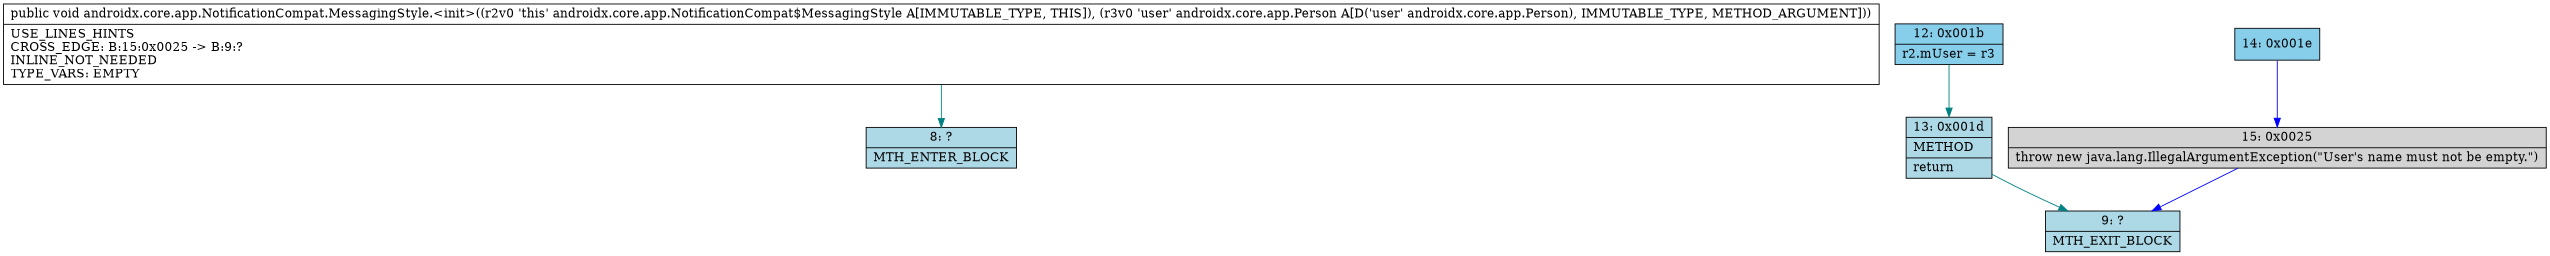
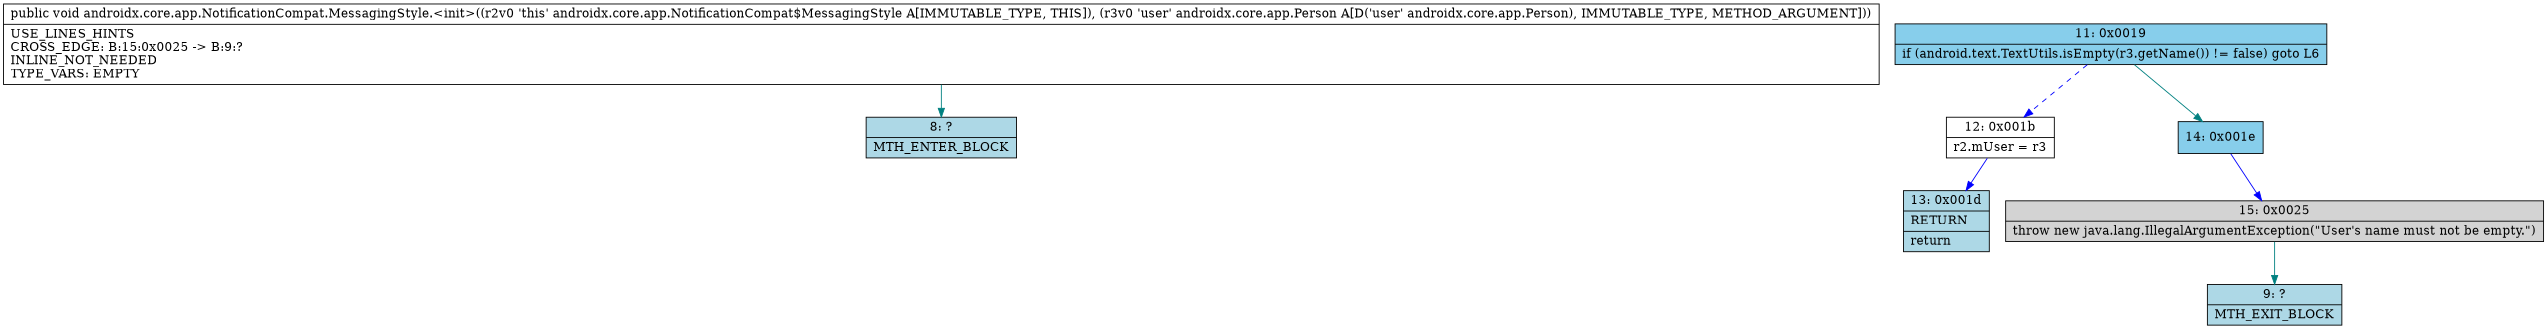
node "12: 0x001b": fillcolor skyblue -> white
node "11: 0x0019": added
edge "12: 0x001b" -> "13: 0x001d": color teal -> blue
node "13: 0x001d": text "METHOD" -> "RETURN"
edge "15: 0x0025" -> "9: ?": color blue -> teal
edge "13: 0x001d" -> "9: ?": removed
